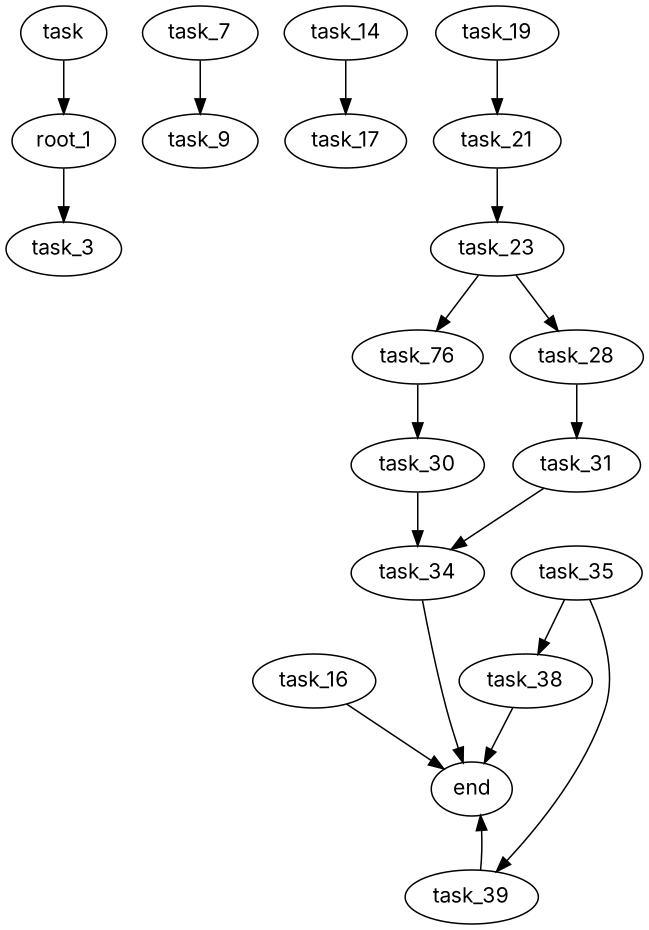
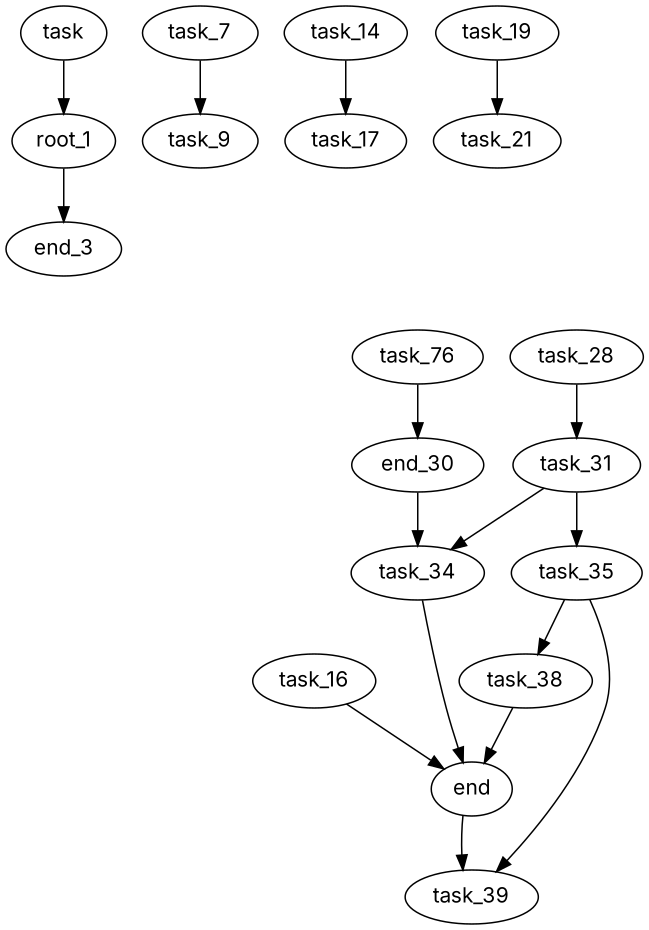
node "task_3": label "task_3" -> "end_3"
node "task_23": removed
node "task_30": label "task_30" -> "end_30"
edge "task_31" -> "task_35": added
edge "task_39" -> "end": reversed
